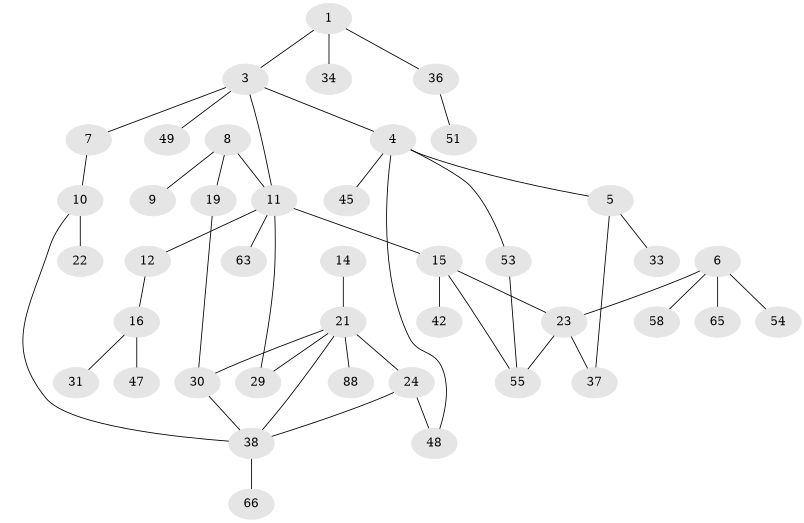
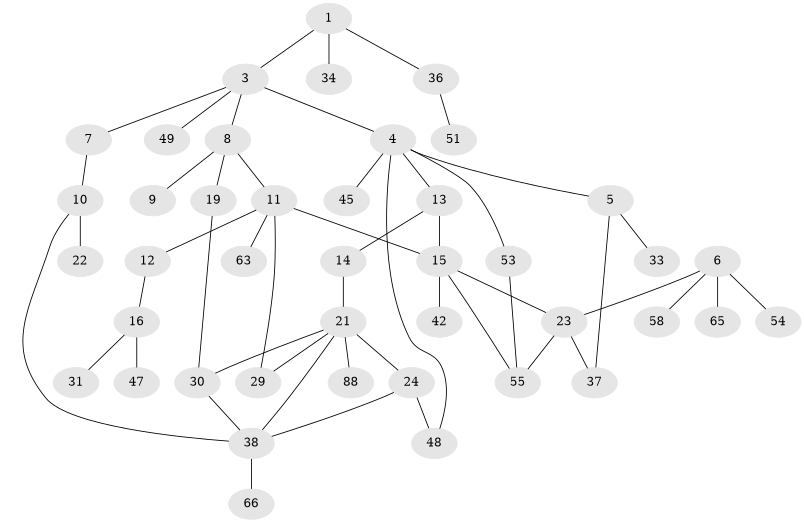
edge "3" -- "11": now "3" -- "8"
node "13": added
